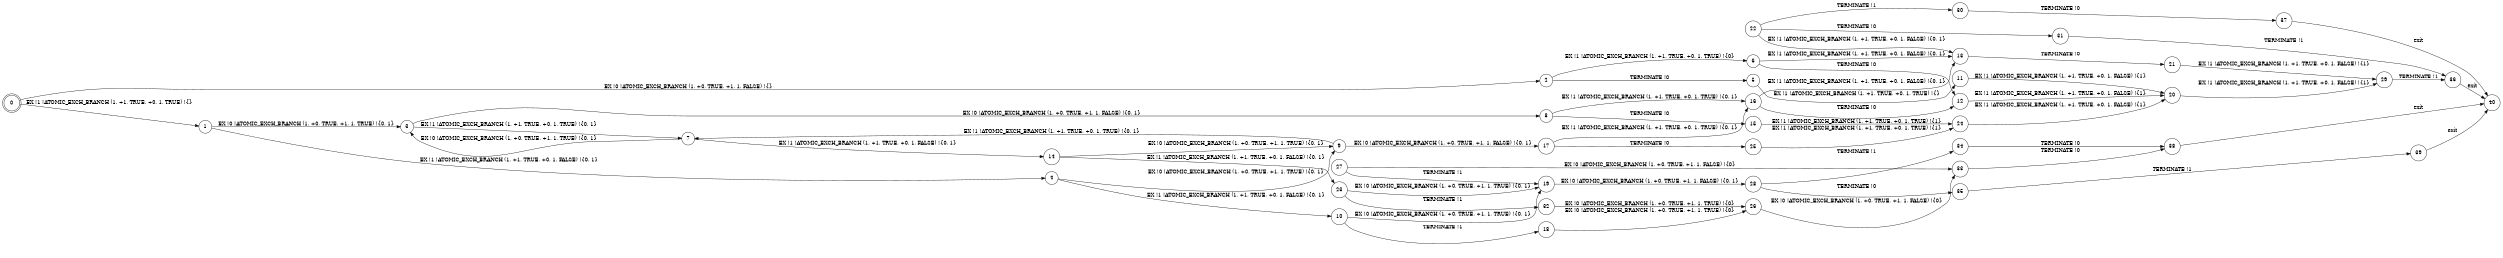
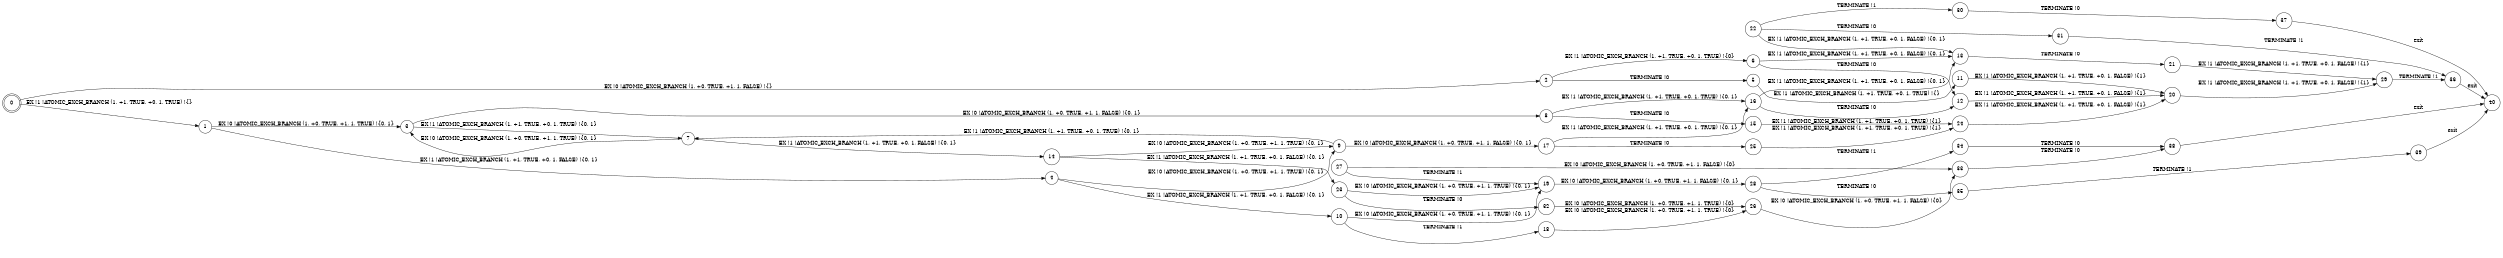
edge "23" -> "32": label "TERMINATE !1" -> "TERMINATE !0"
